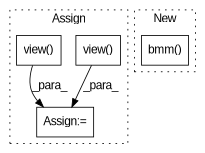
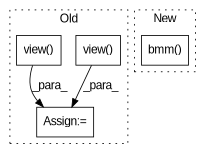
cluster "Assign": label "Assign" -> "Old"
